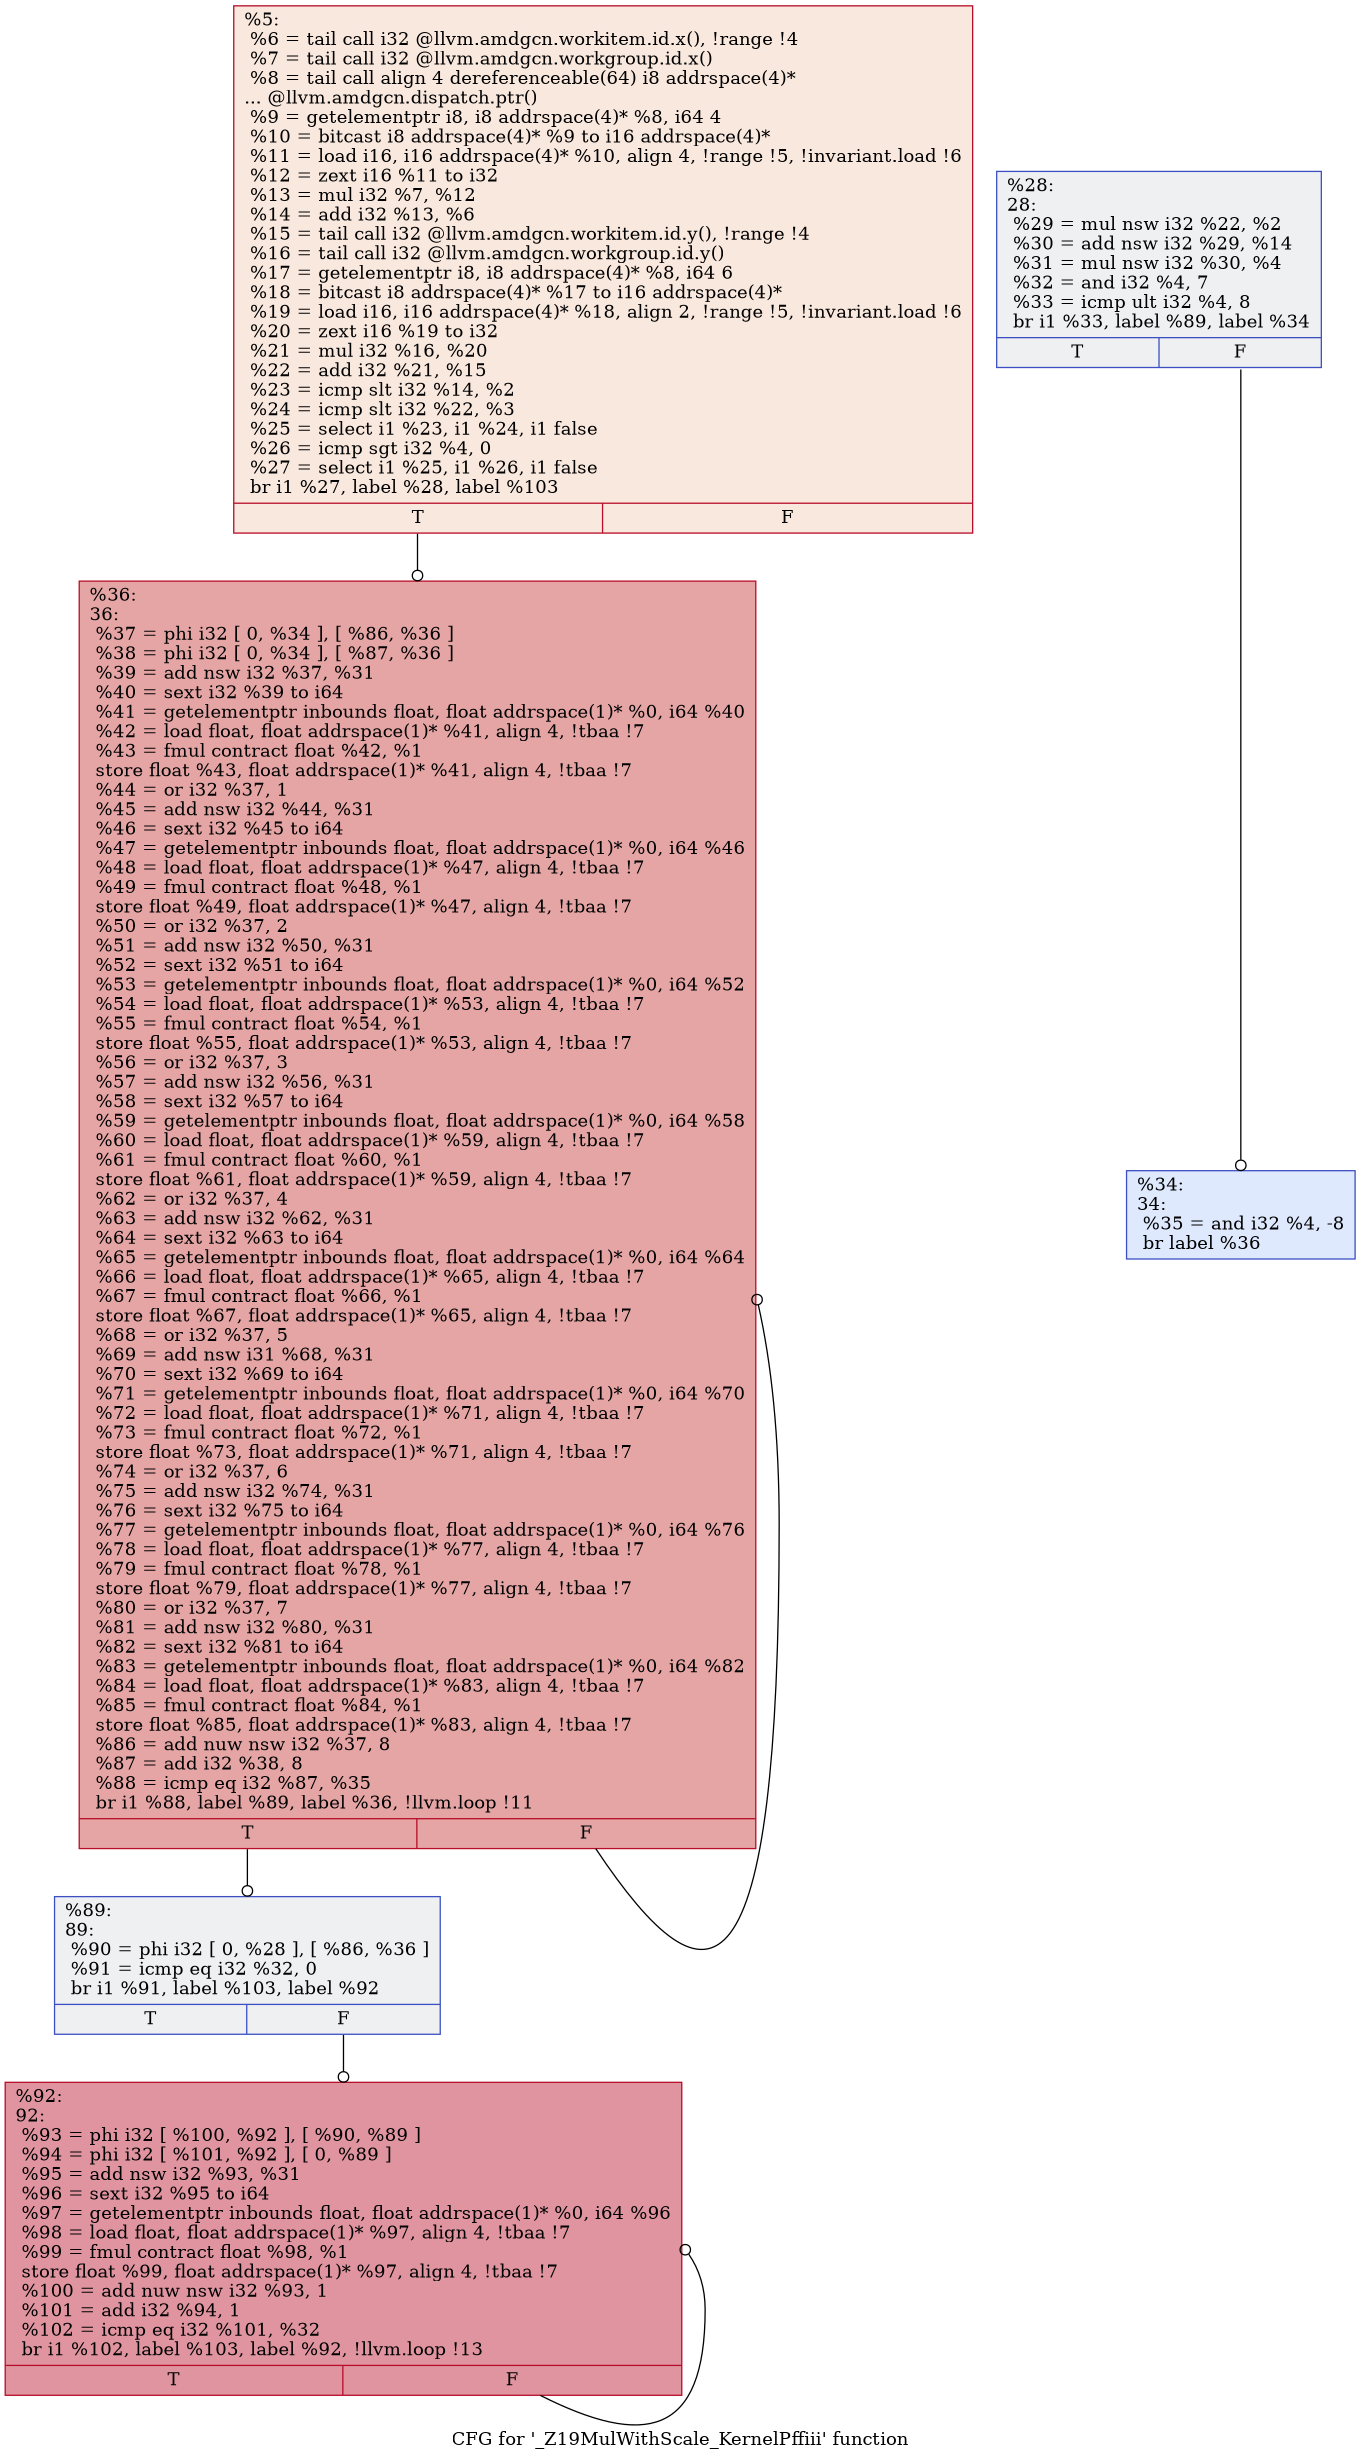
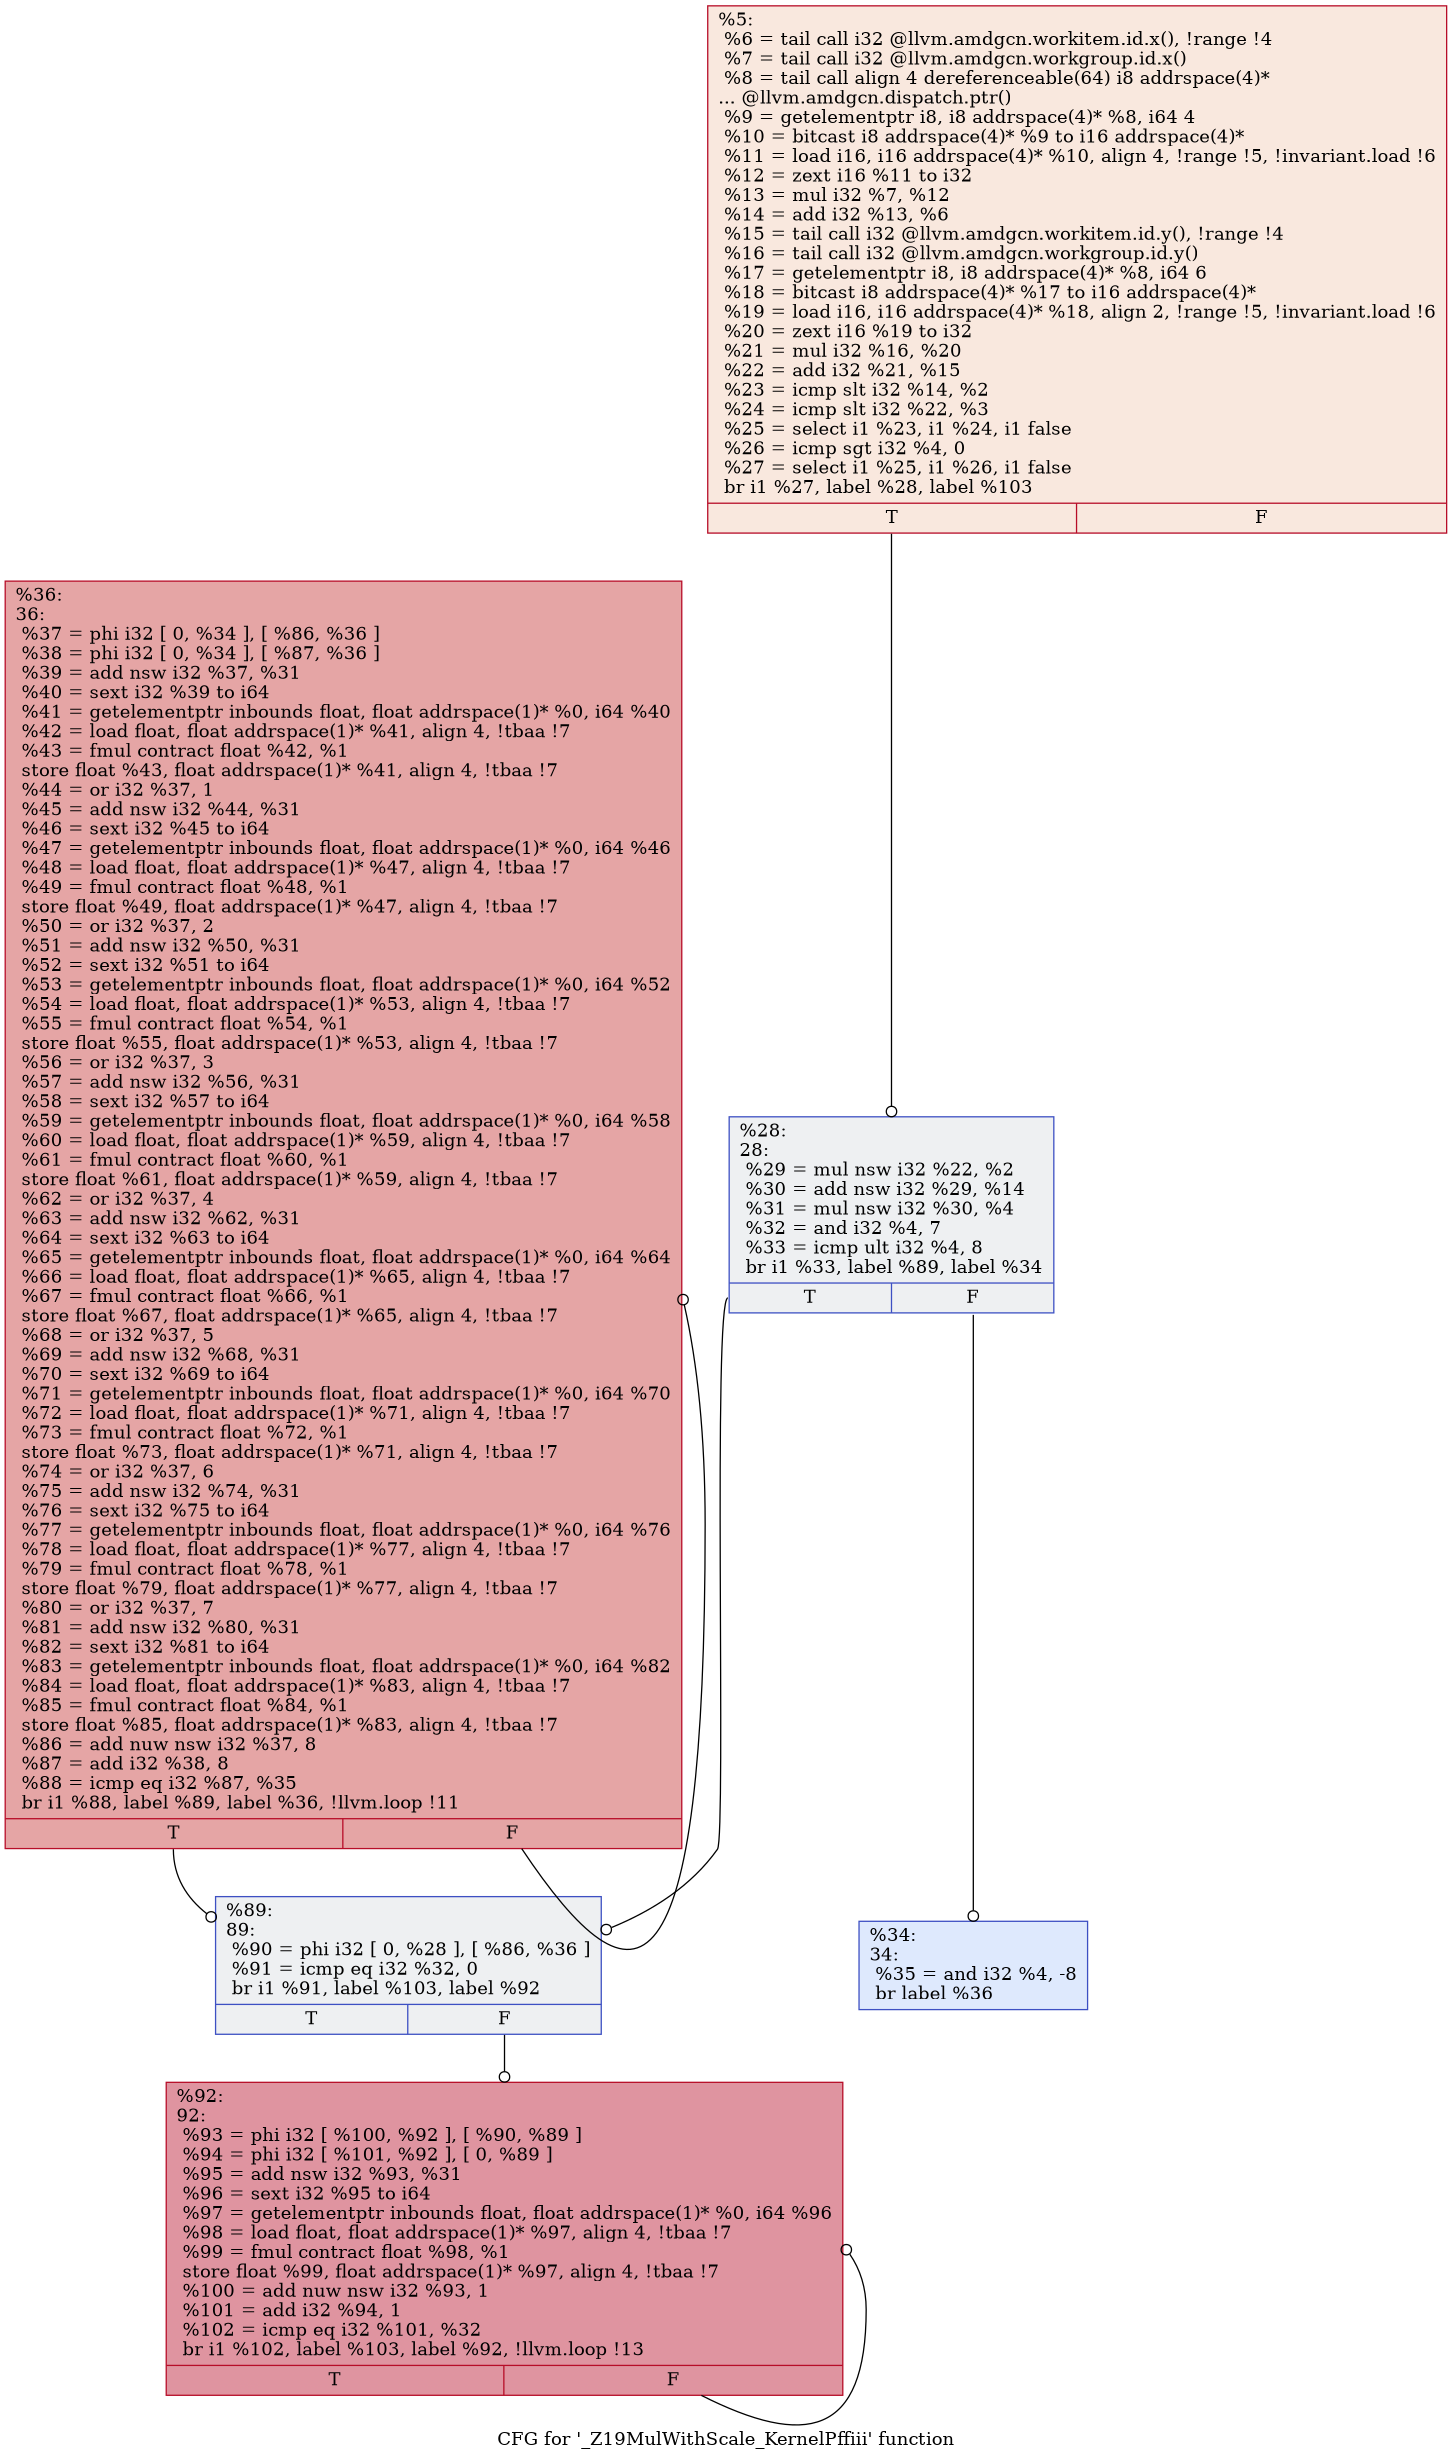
edge "%5:" -> "%36:": now "%5:" -> "%28:"
node "%36:": text "%69 = add nsw i31 %68, %31" -> "%69 = add nsw i32 %68, %31"
edge "%28:" -> "%89:": added
